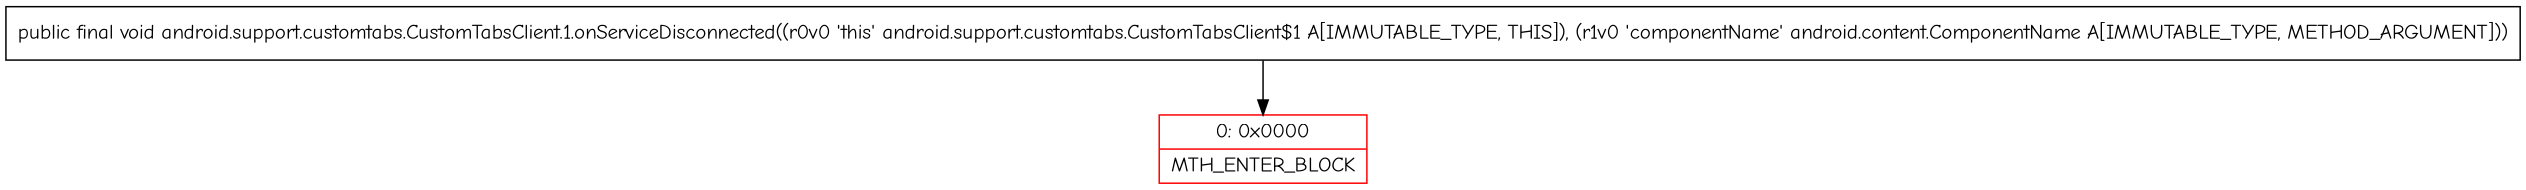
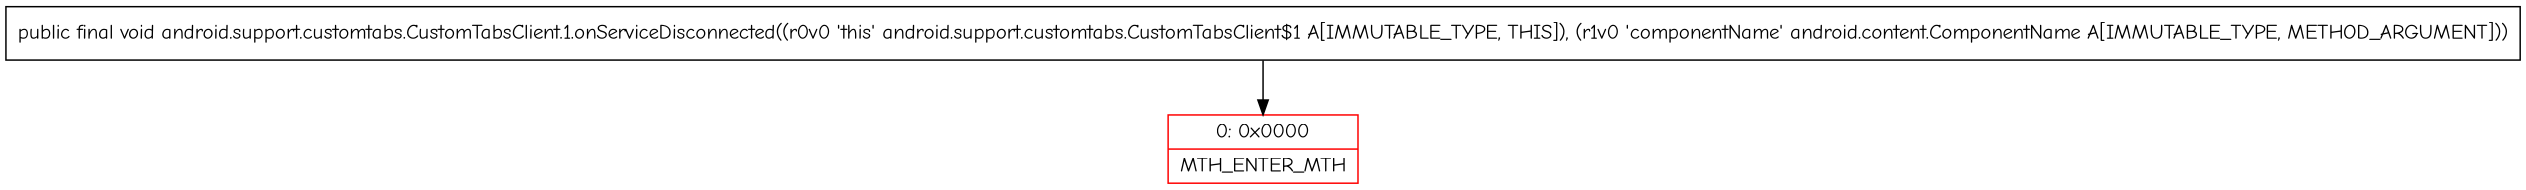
node "0: 0x0000": text "MTH_ENTER_BLOCK" -> "MTH_ENTER_MTH"
